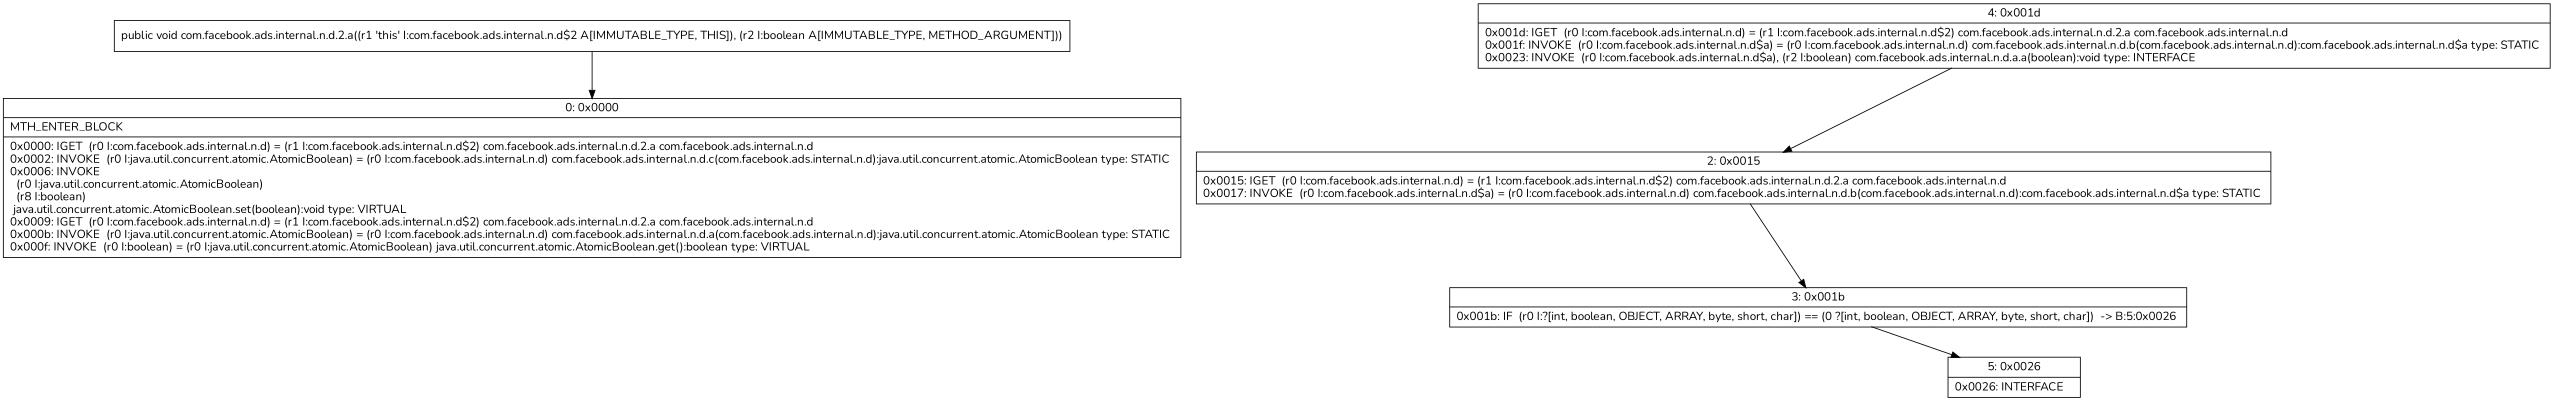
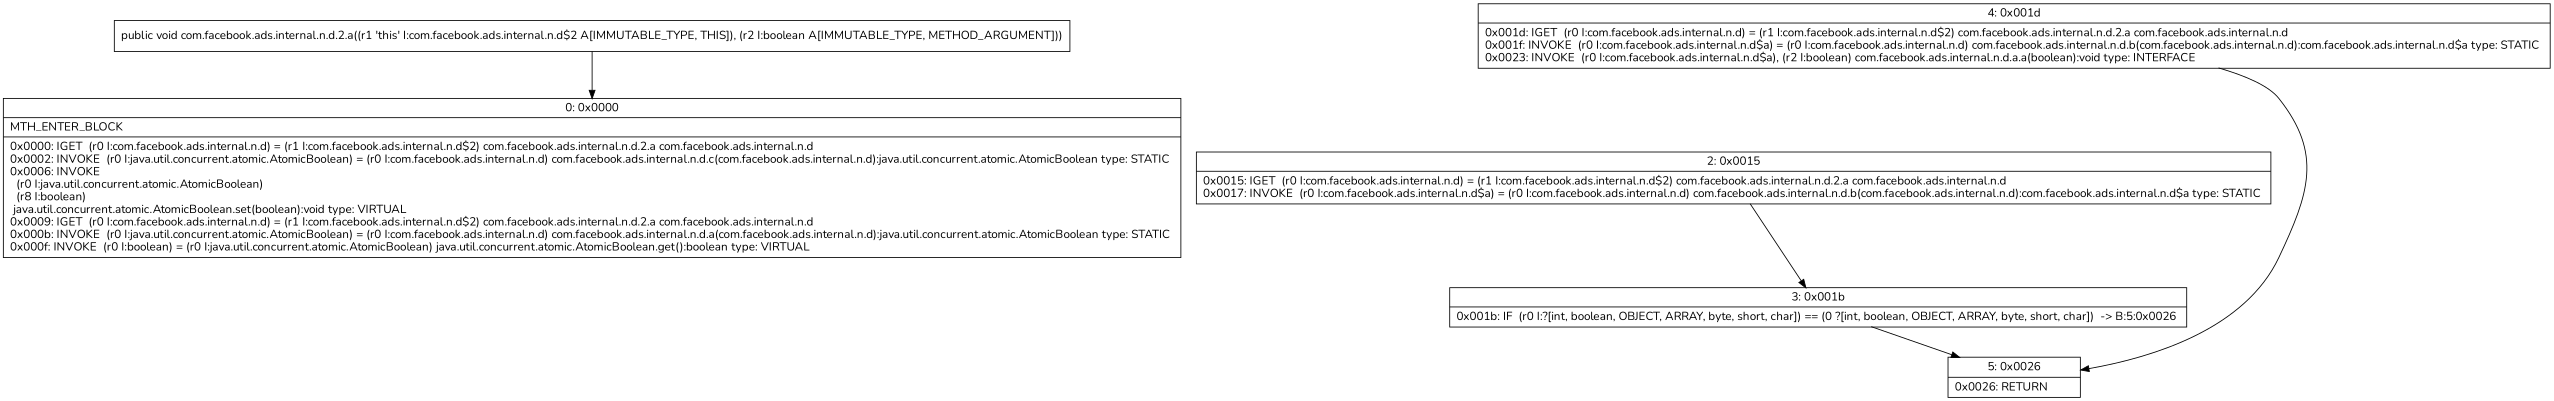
edge "4: 0x001d" -> "2: 0x0015": now "4: 0x001d" -> "5: 0x0026"
node "5: 0x0026": text "0x0026: INTERFACE" -> "0x0026: RETURN"
